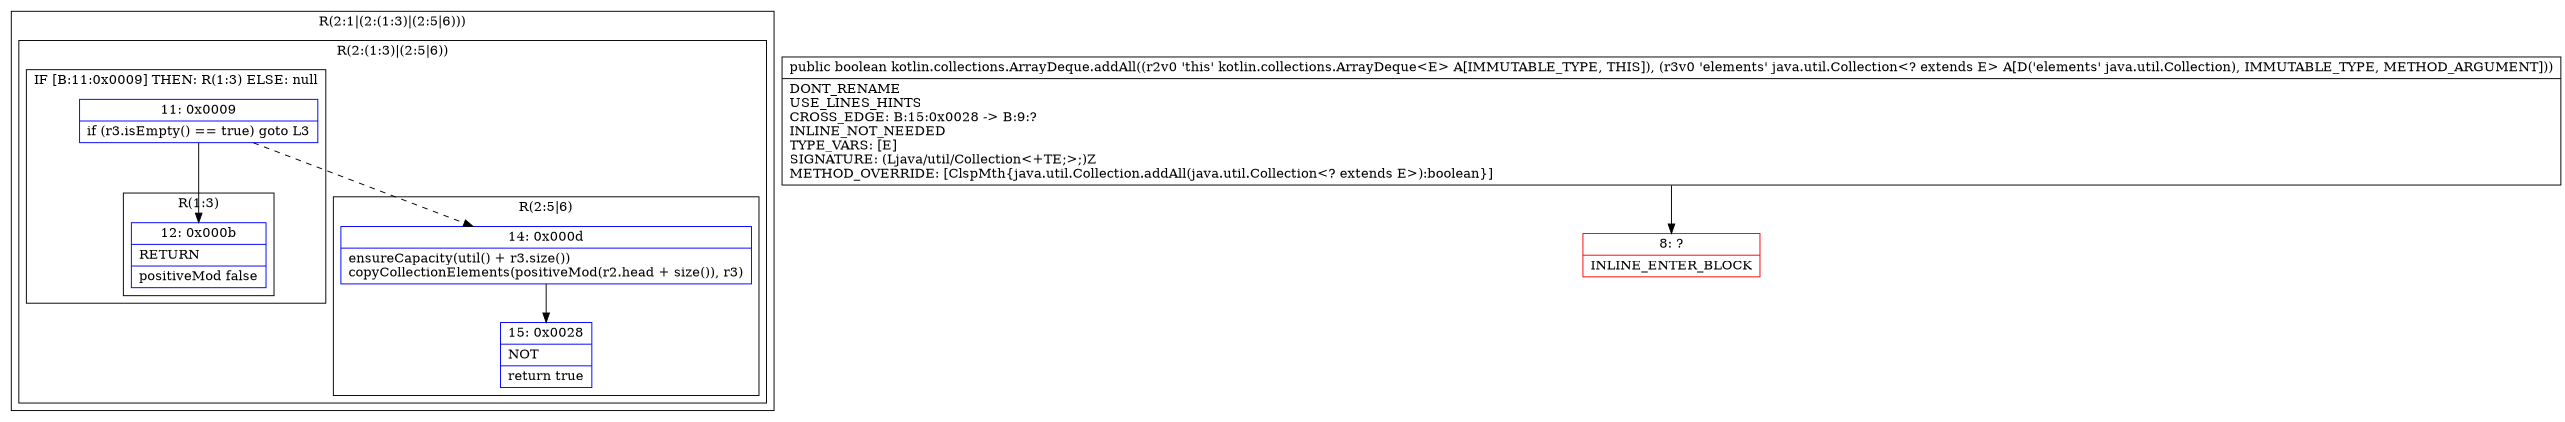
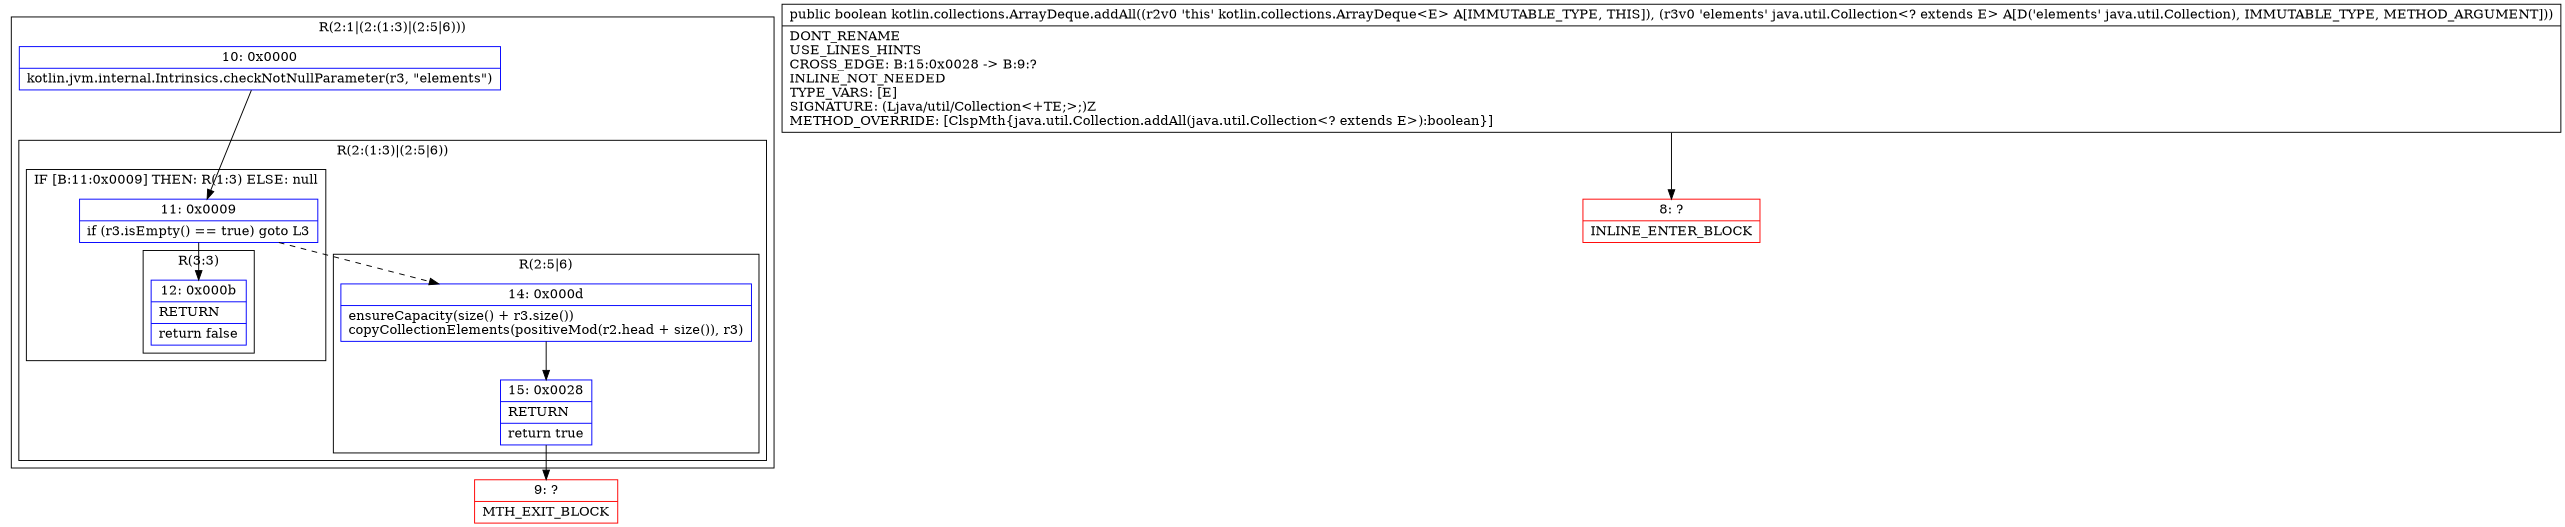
node "10: 0x0000": added
cluster "R(1:3)": label "R(1:3)" -> "R(3:3)"
node "14: 0x000d": text "ensureCapacity(util() + r3.size())" -> "ensureCapacity(size() + r3.size())"
node "12: 0x000b": text "positiveMod false" -> "return false"
node "15: 0x0028": text "NOT" -> "RETURN"
node "9: ?": added
